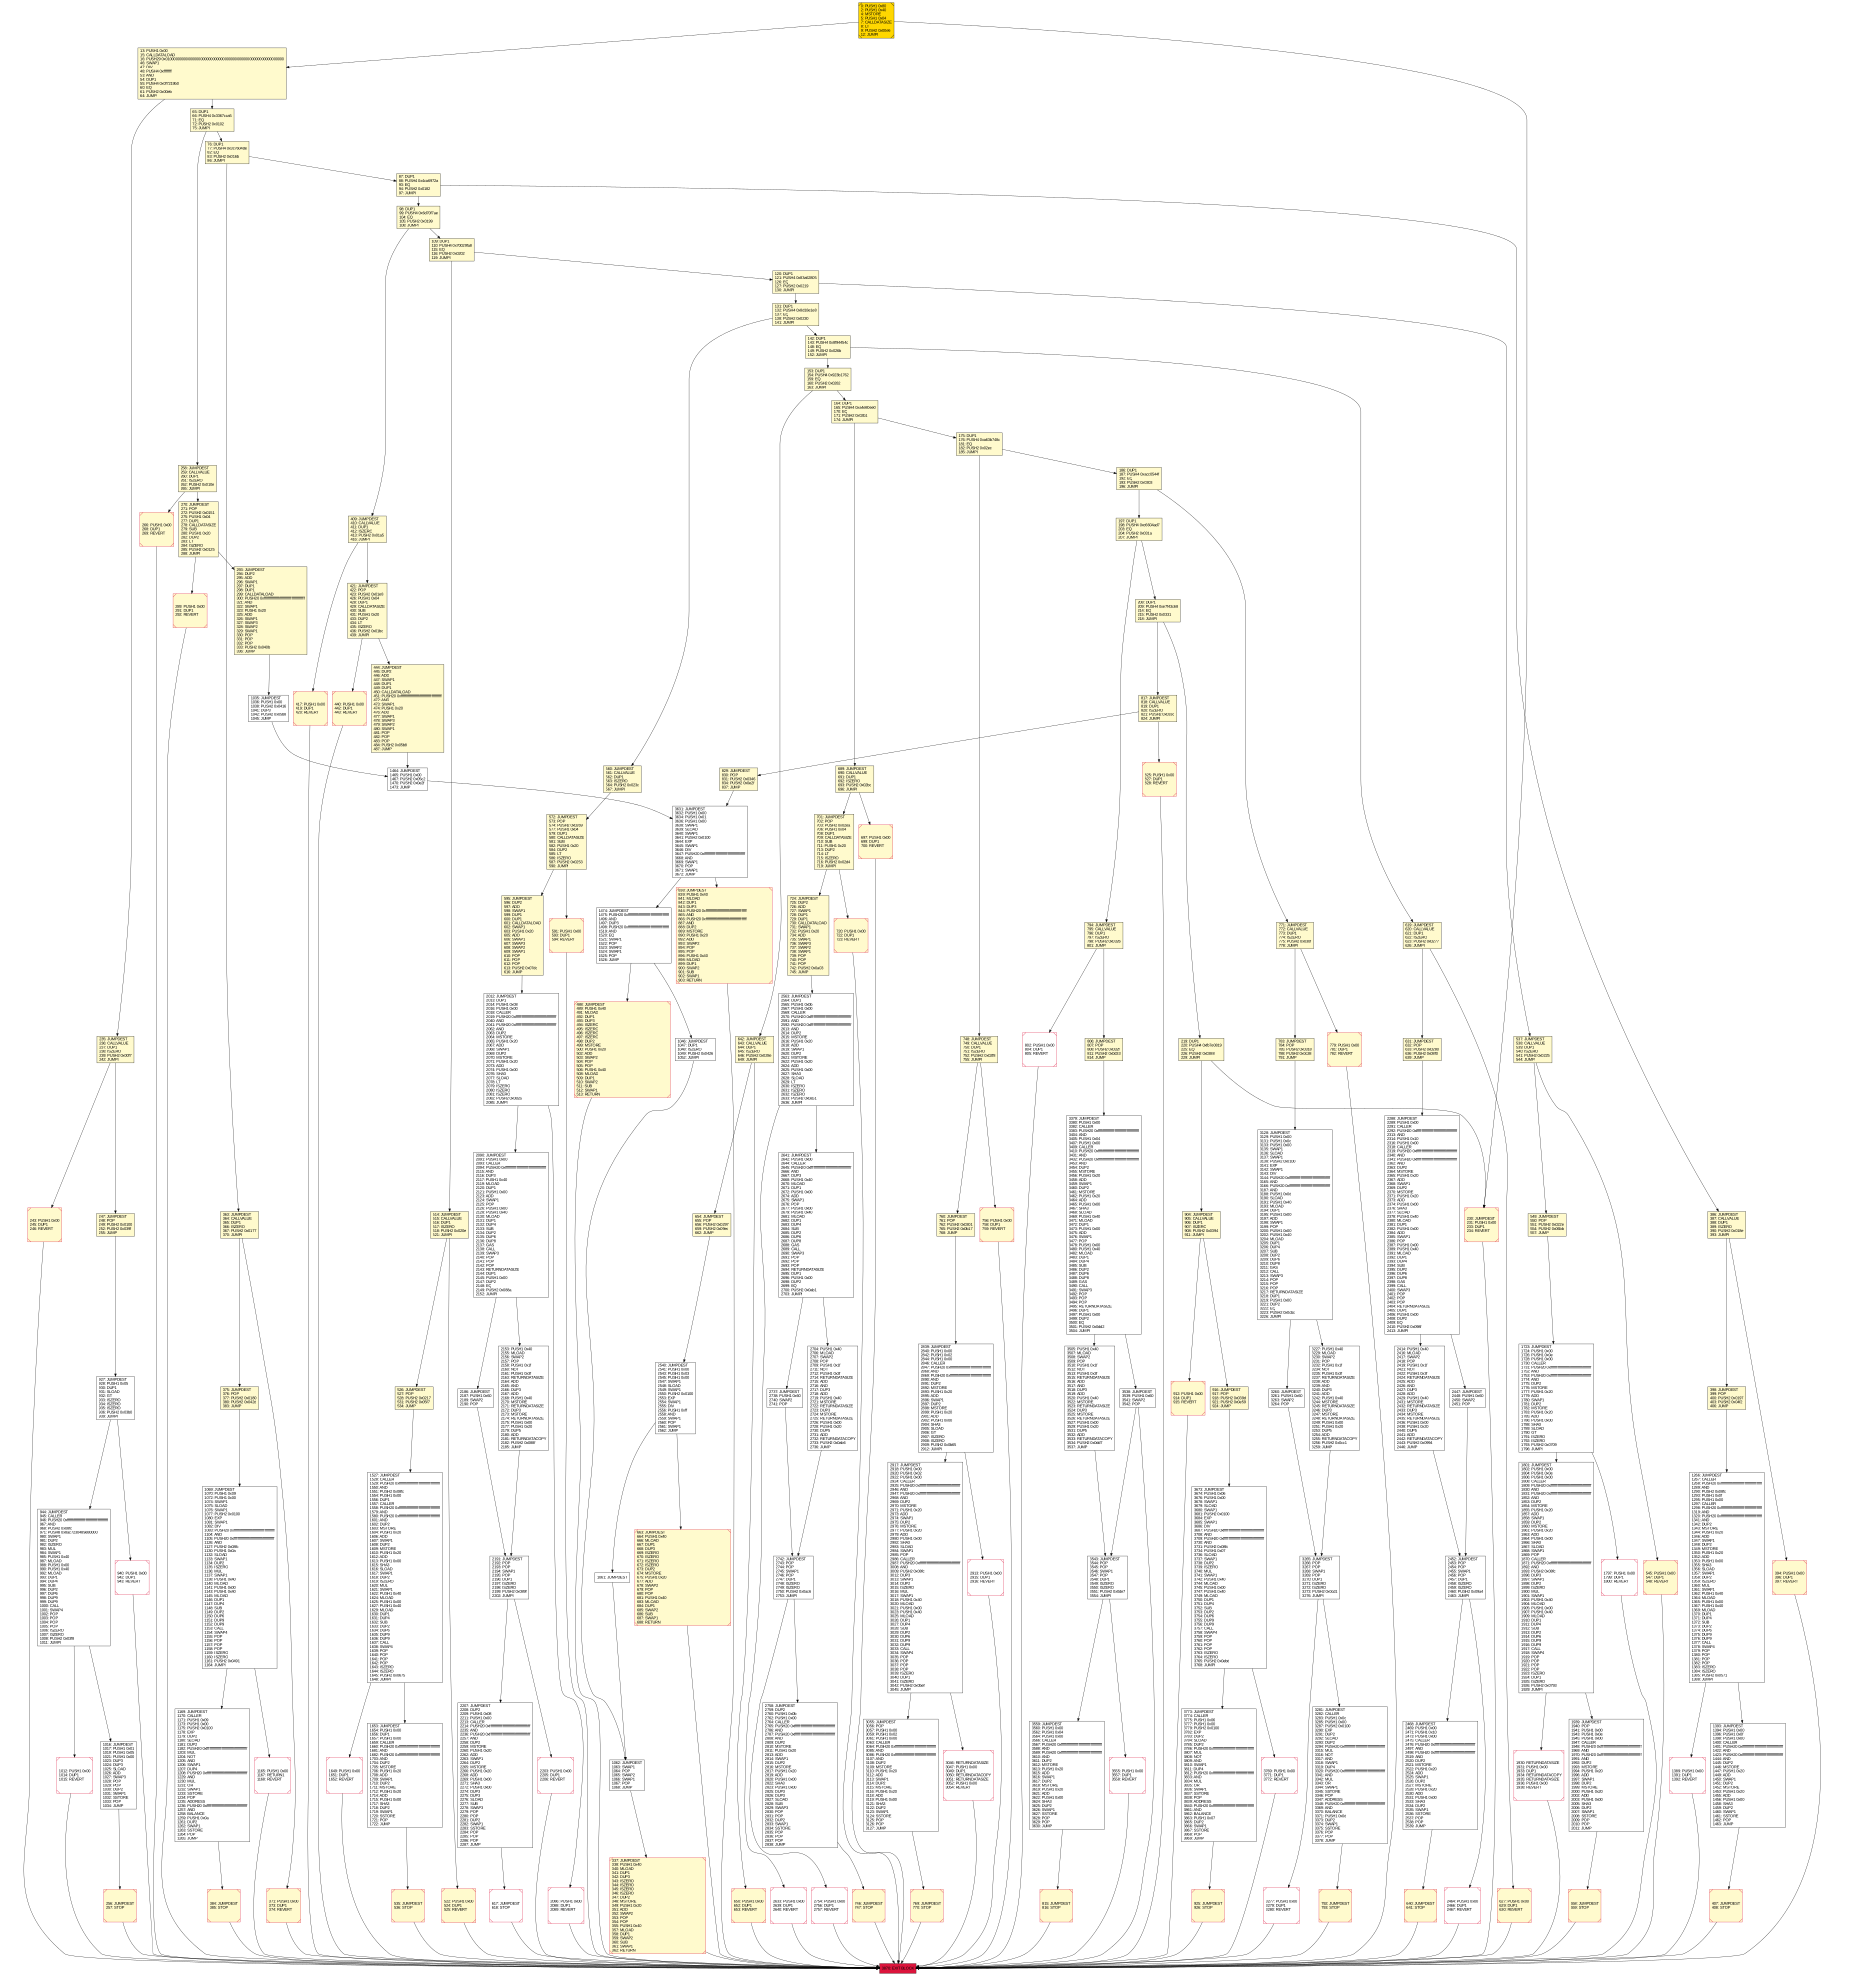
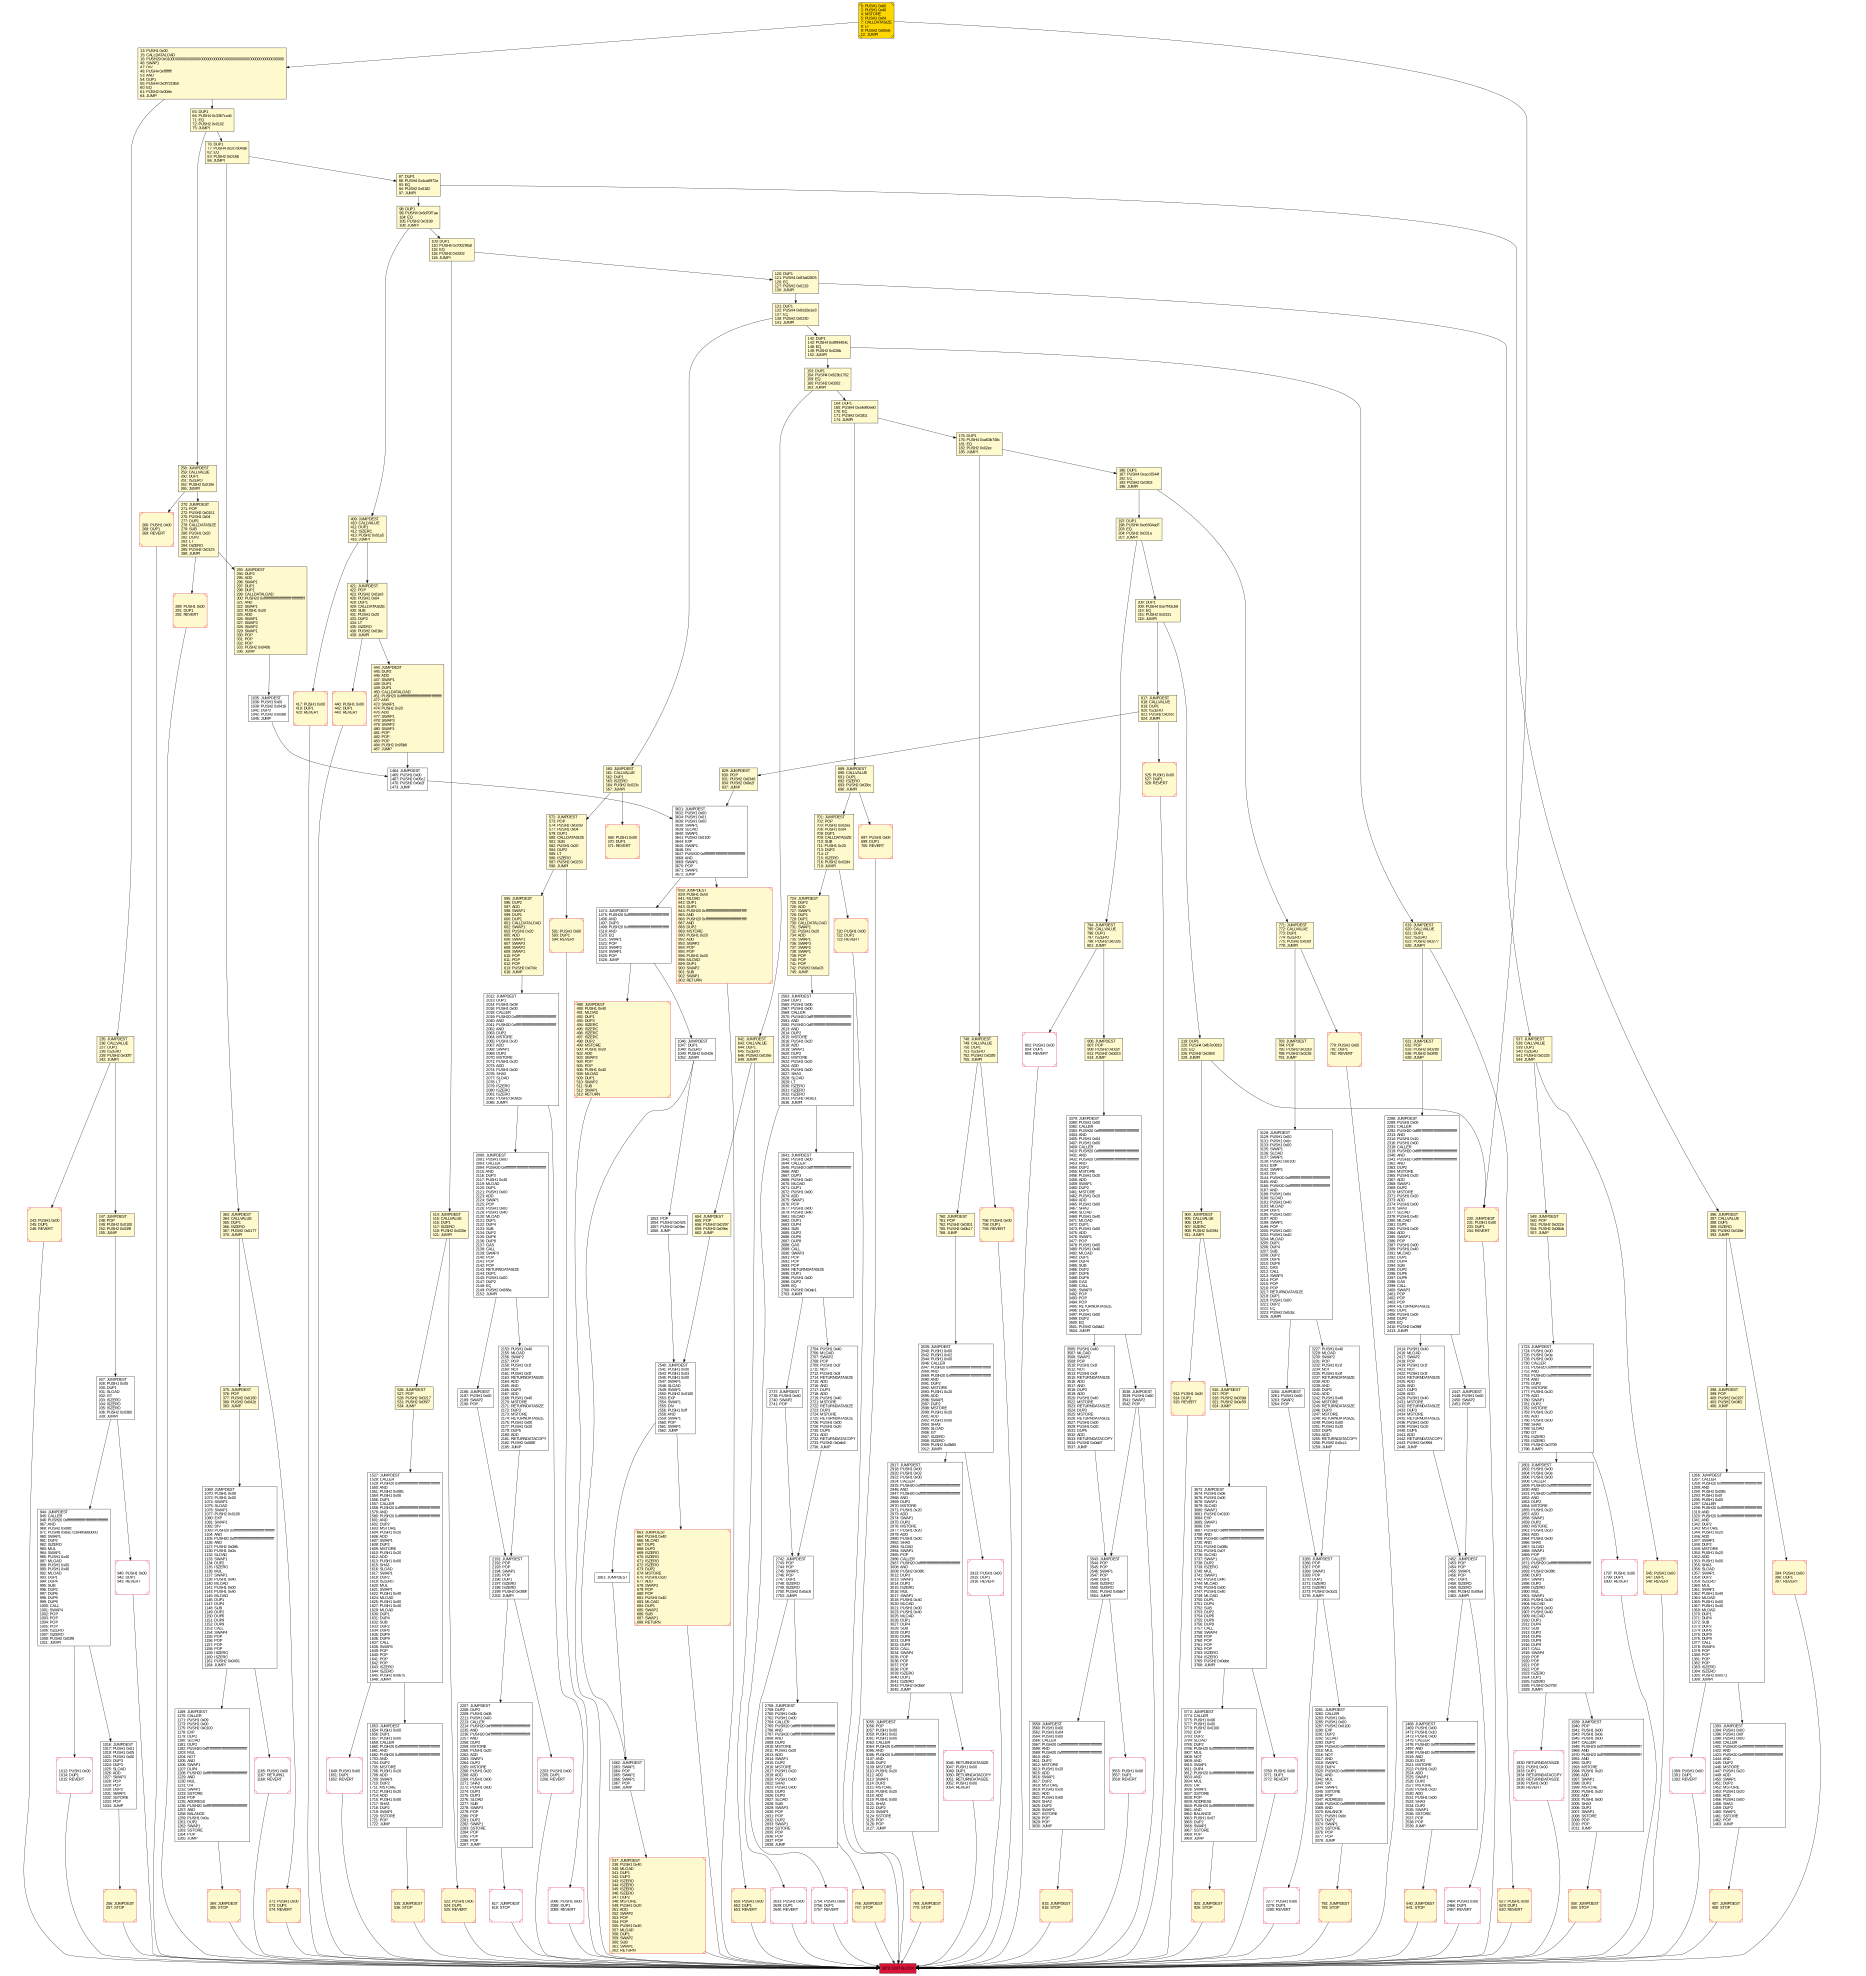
node "568: PUSH1 0x00 570: DUP1 571: REVERT": added
node "1053: POP 1054: PUSH2 0x0425 1057: PUSH2 0x09ec 1060: JUMP": added
